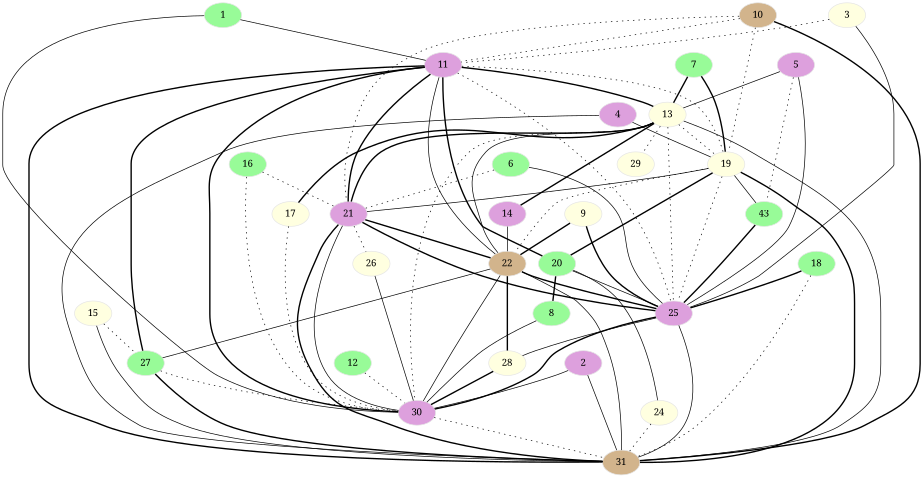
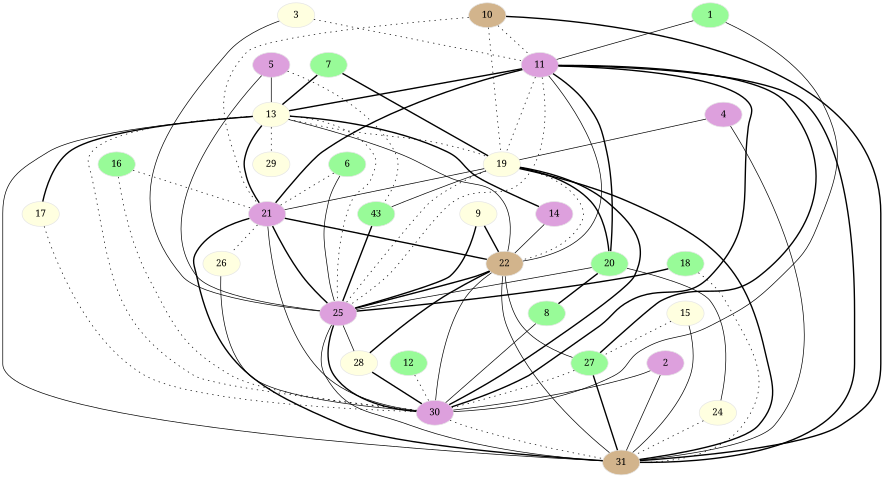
edge "19" -- "30": added
